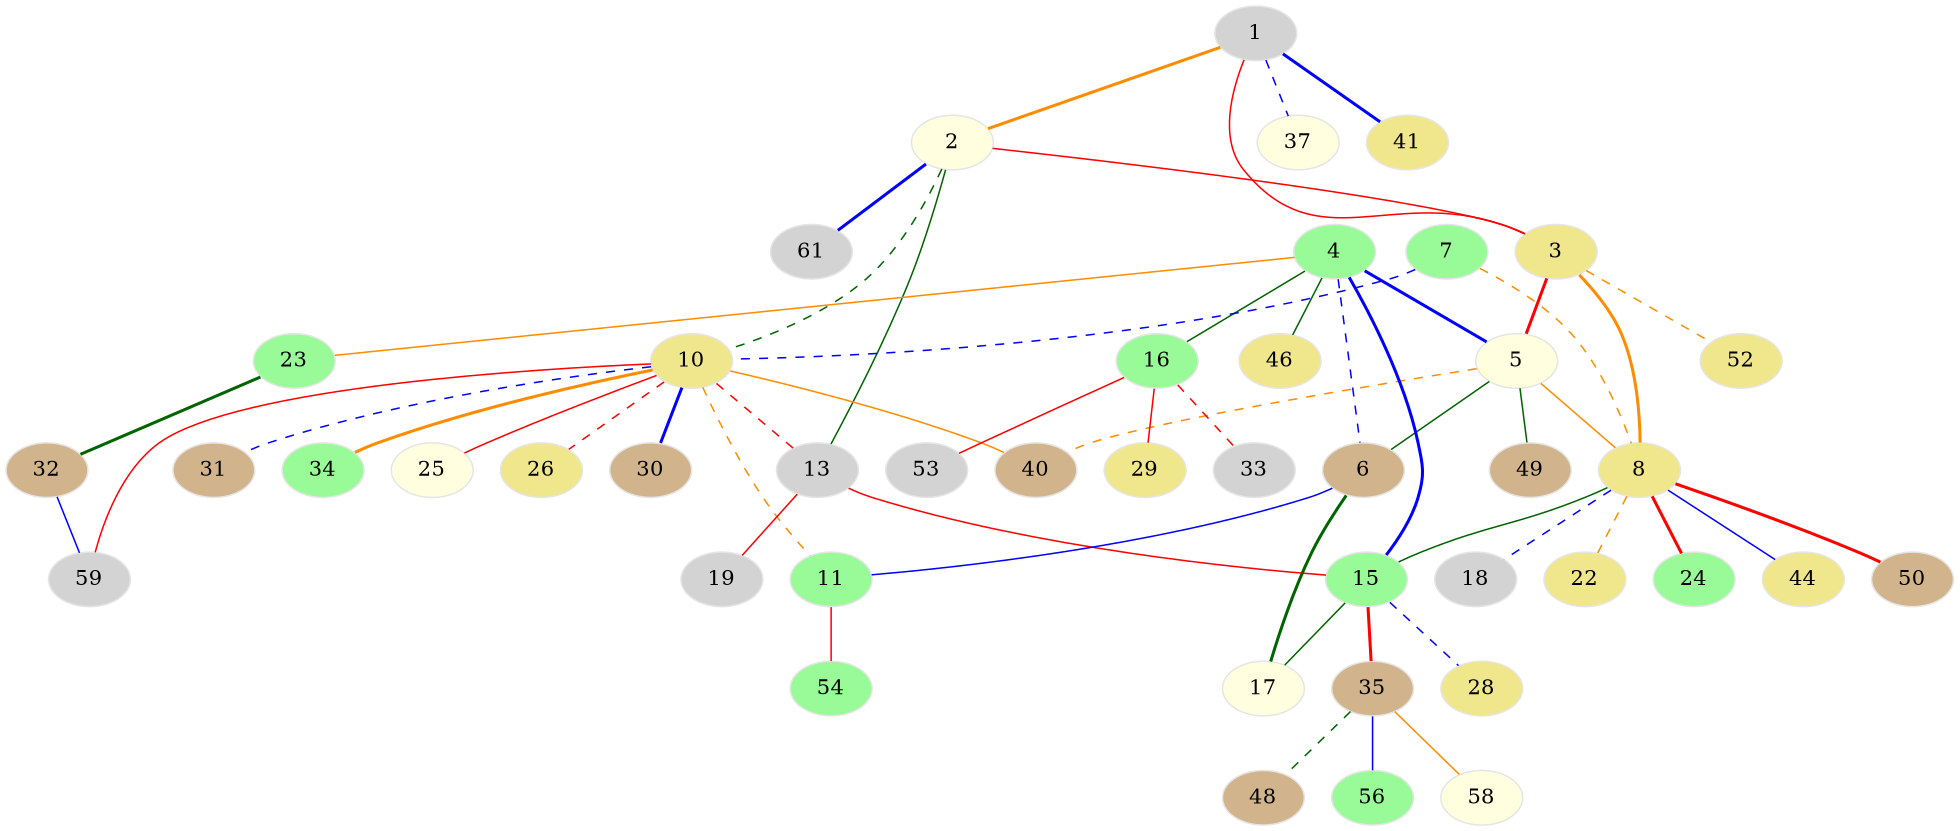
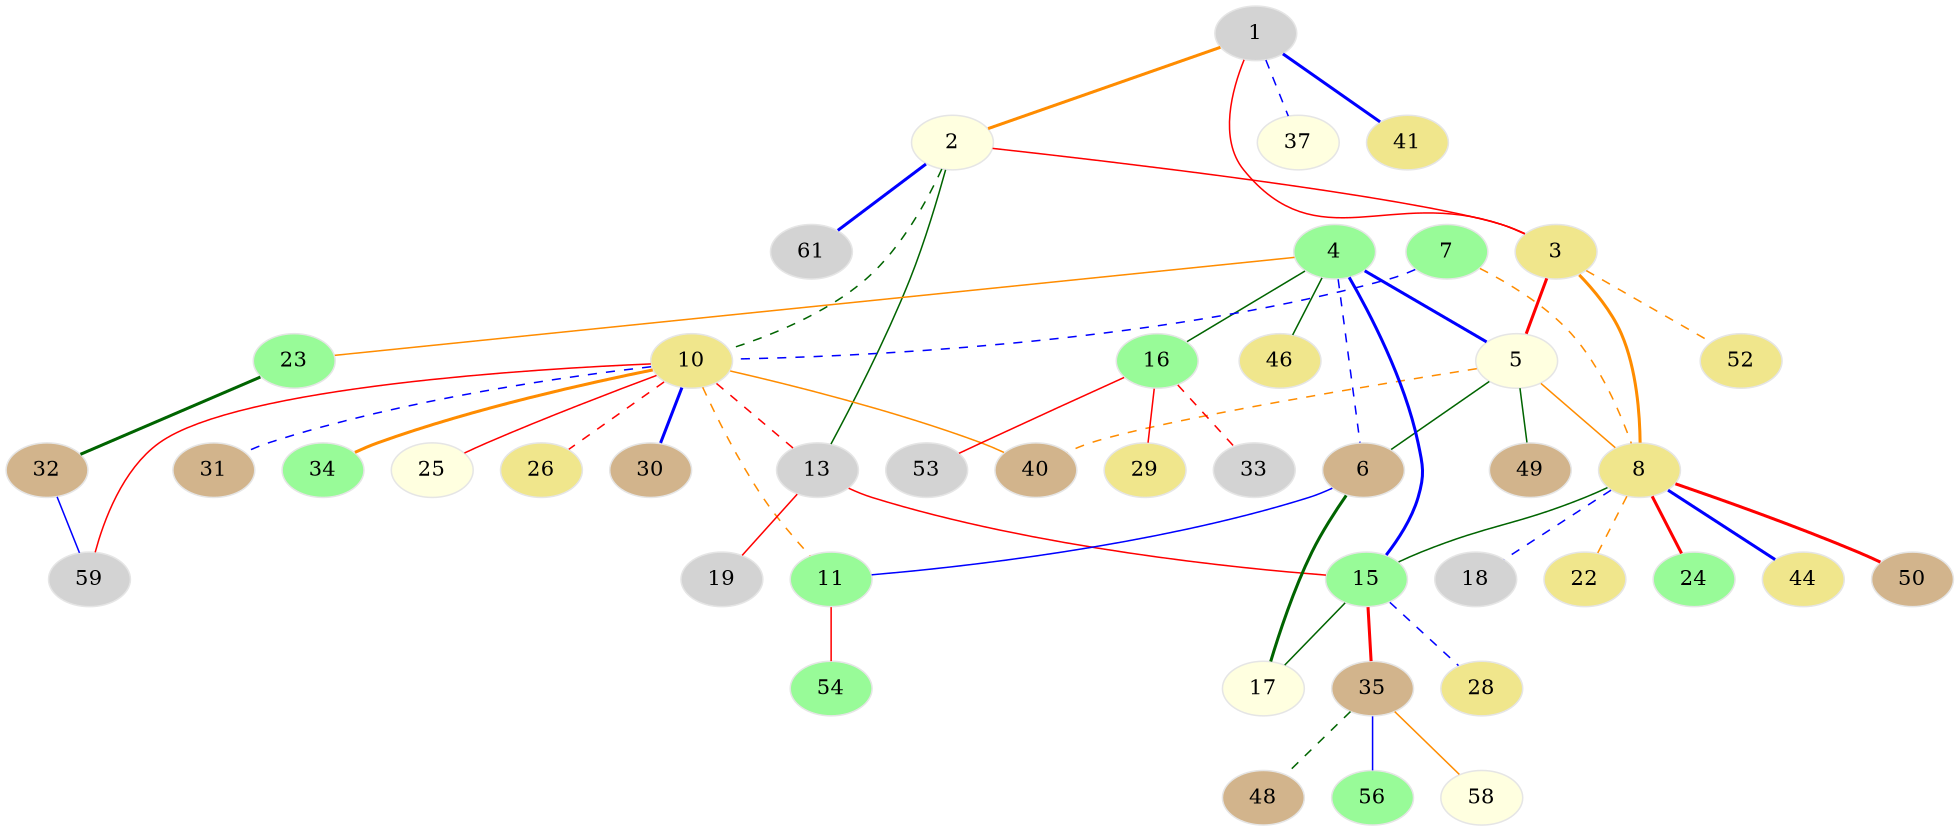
edge "8" -- "44": style solid -> bold
